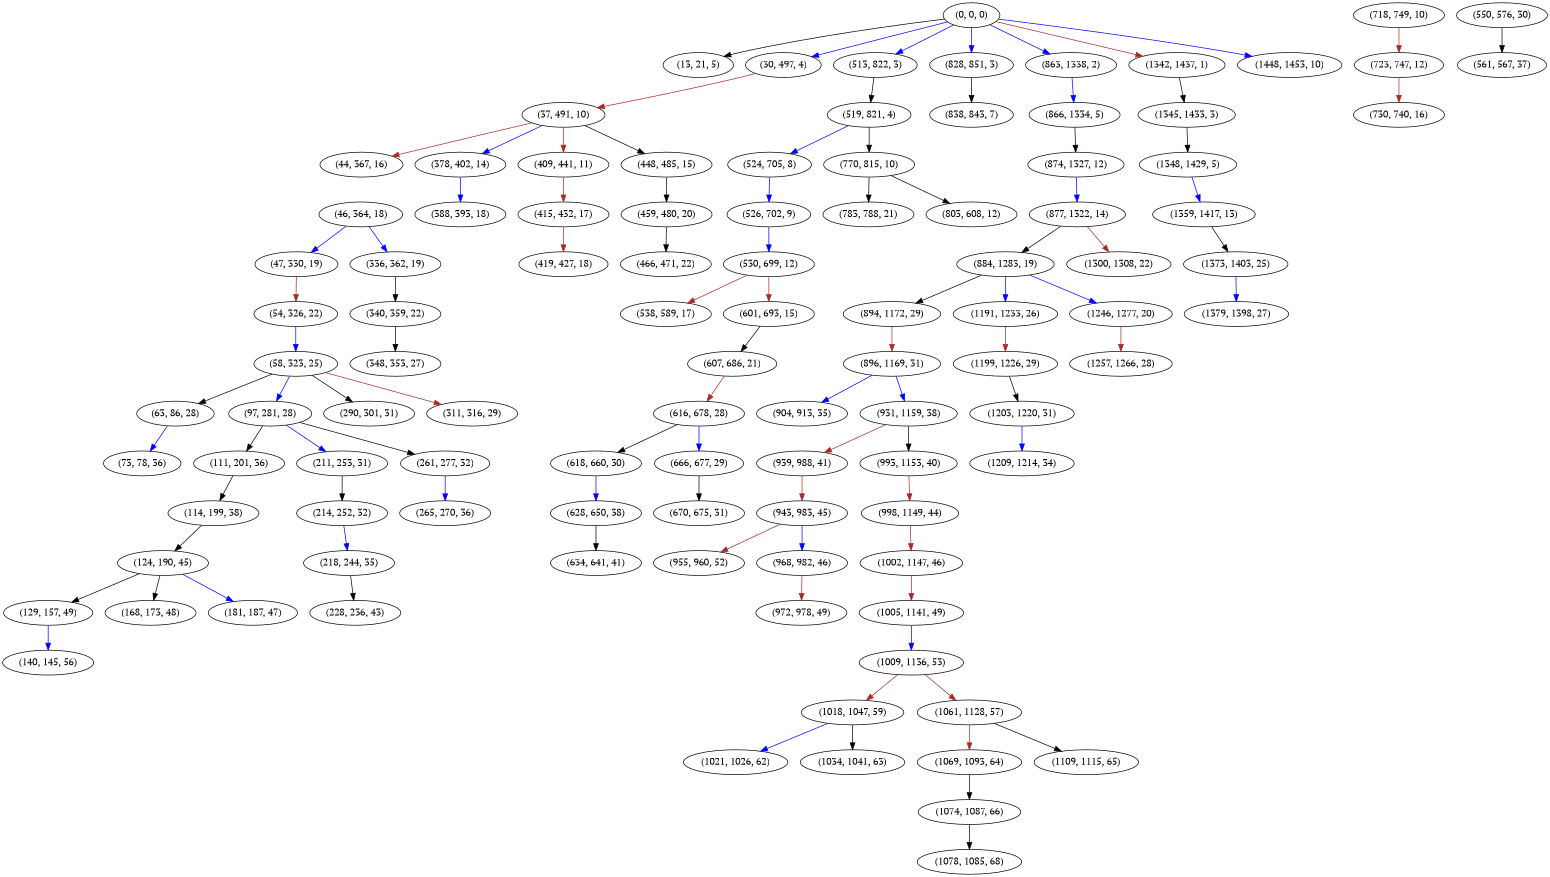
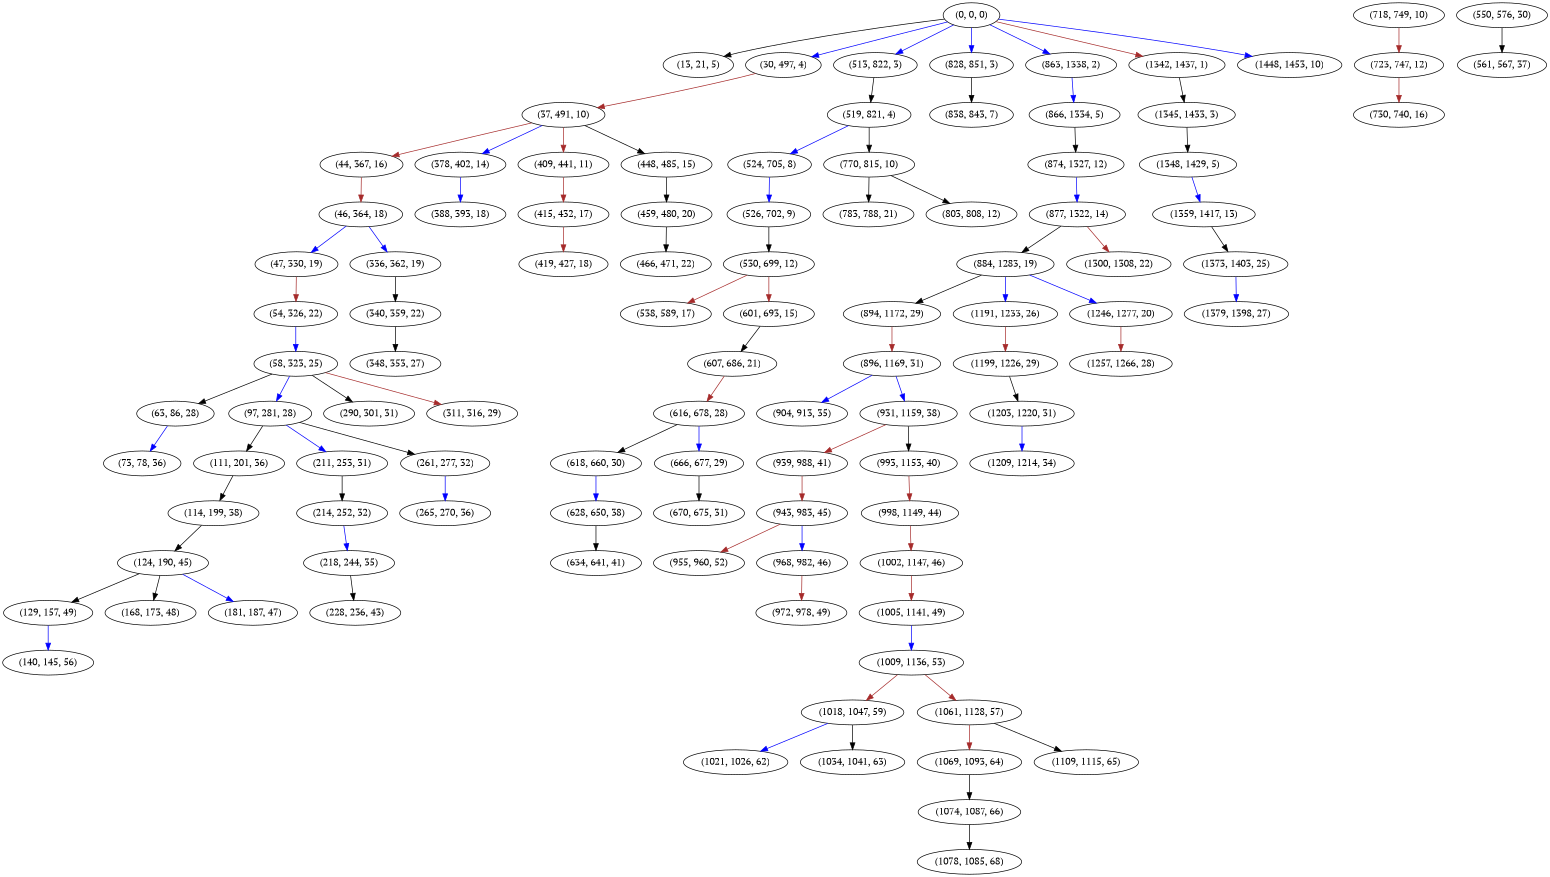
edge "(44, 367, 16)" -> "(46, 364, 18)": added
node "(803, 608, 12)": label "(803, 608, 12)" -> "(803, 808, 12)"
edge "(526, 702, 9)" -> "(530, 699, 12)": color blue -> black
